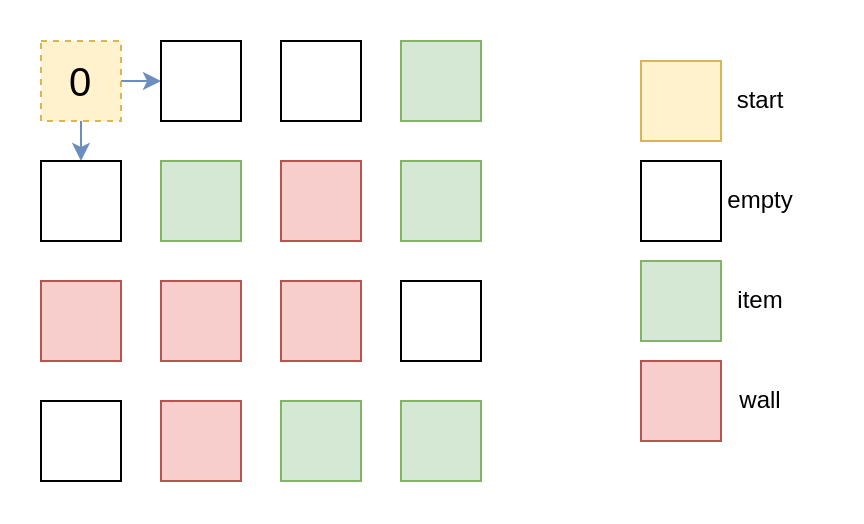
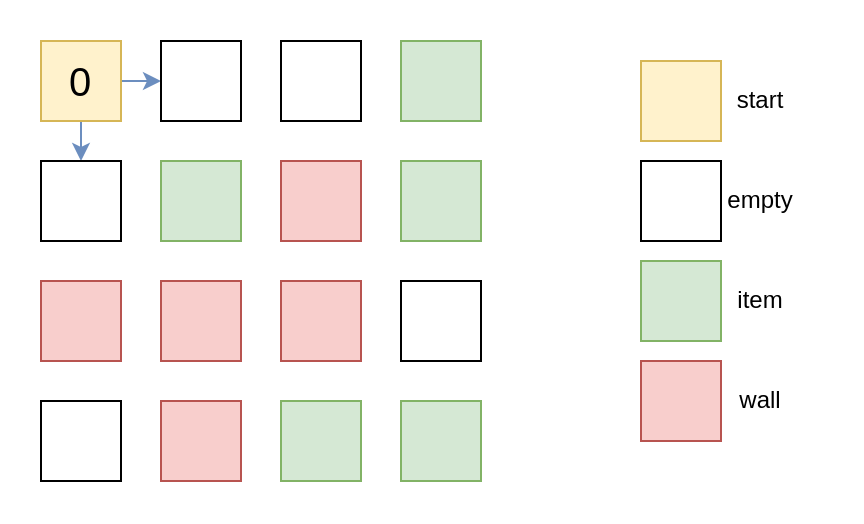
node "0": style dashed -> solid
